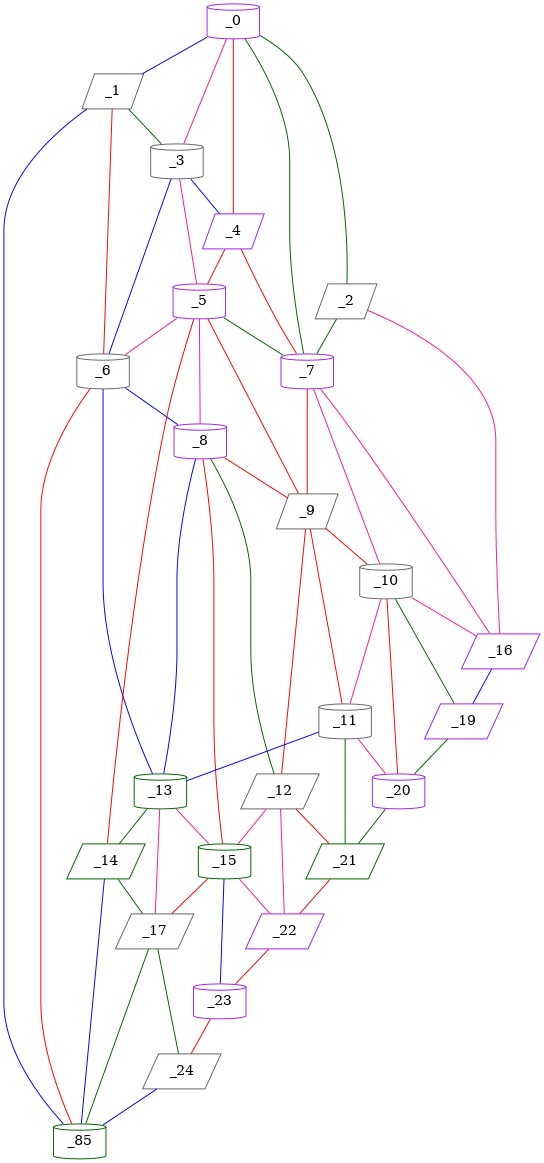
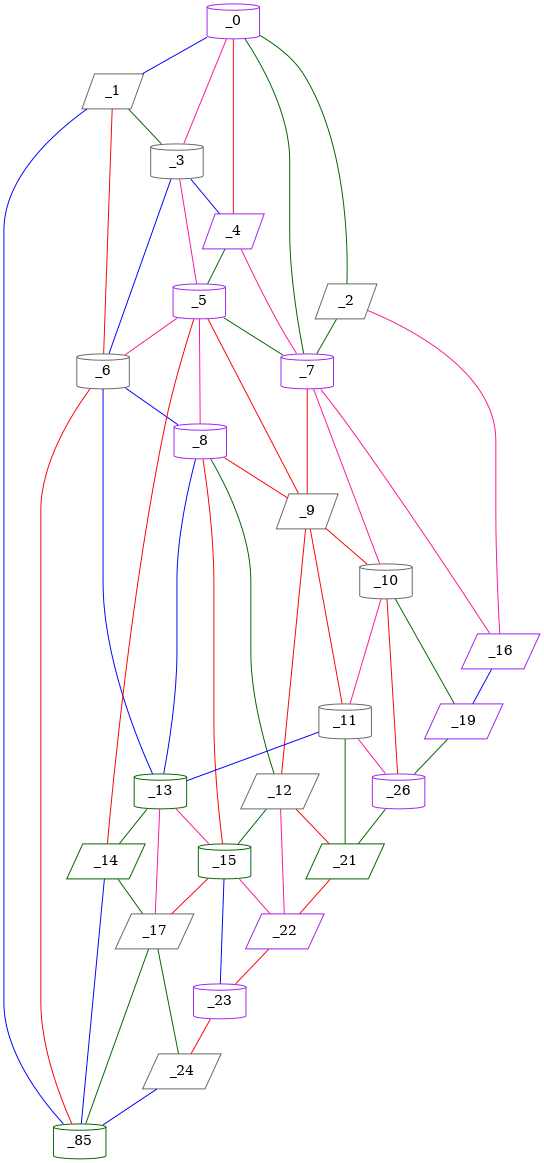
edge "_4" -- "_5": color red -> darkgreen
edge "_4" -- "_7": color red -> deeppink
edge "_10" -- "_16": removed
node "_20": label "_20" -> "_26"
edge "_12" -- "_15": color deeppink -> darkgreen
